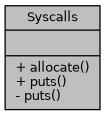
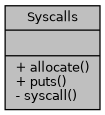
node "Syscalls": text "- puts()" -> "- syscall()"
